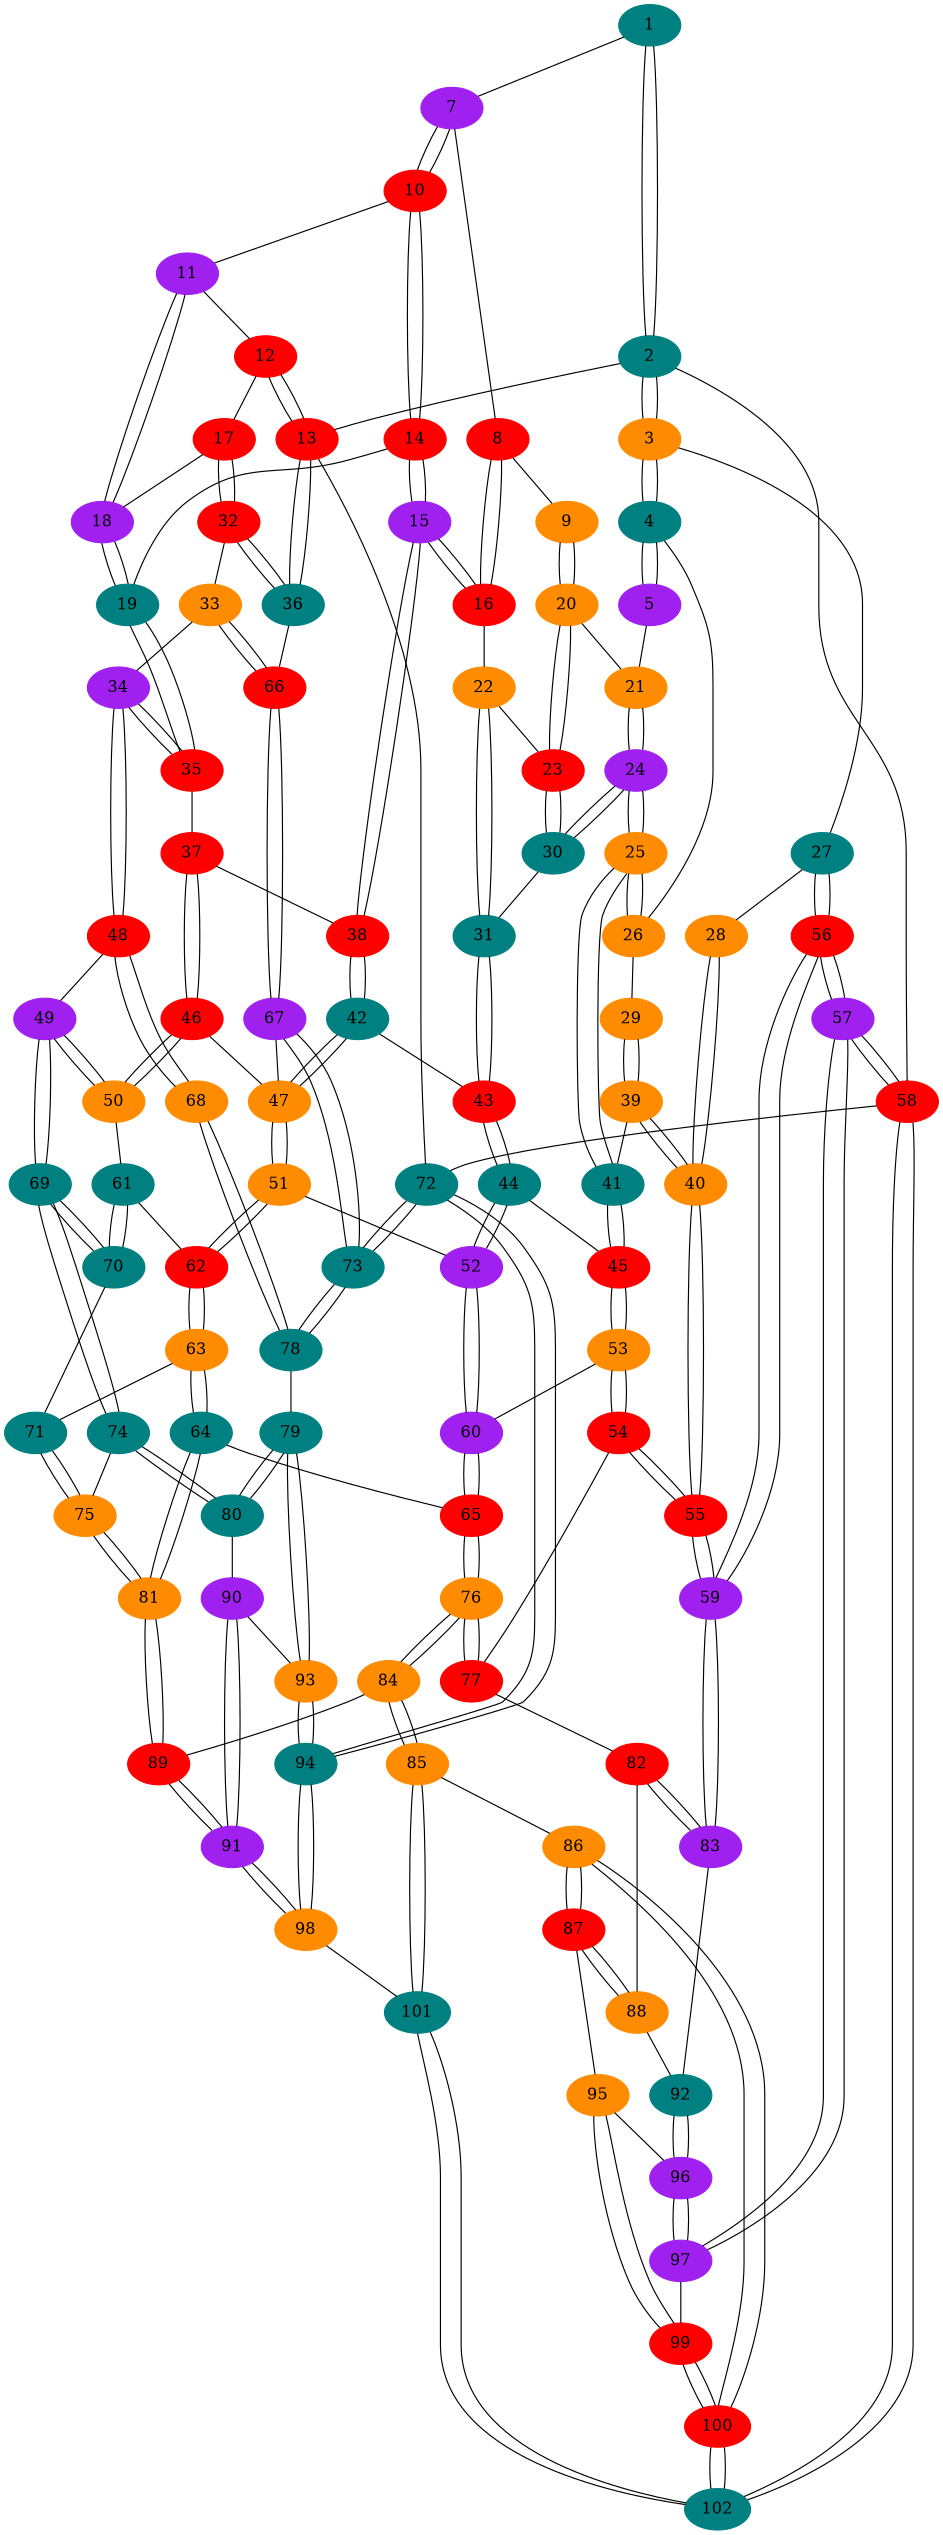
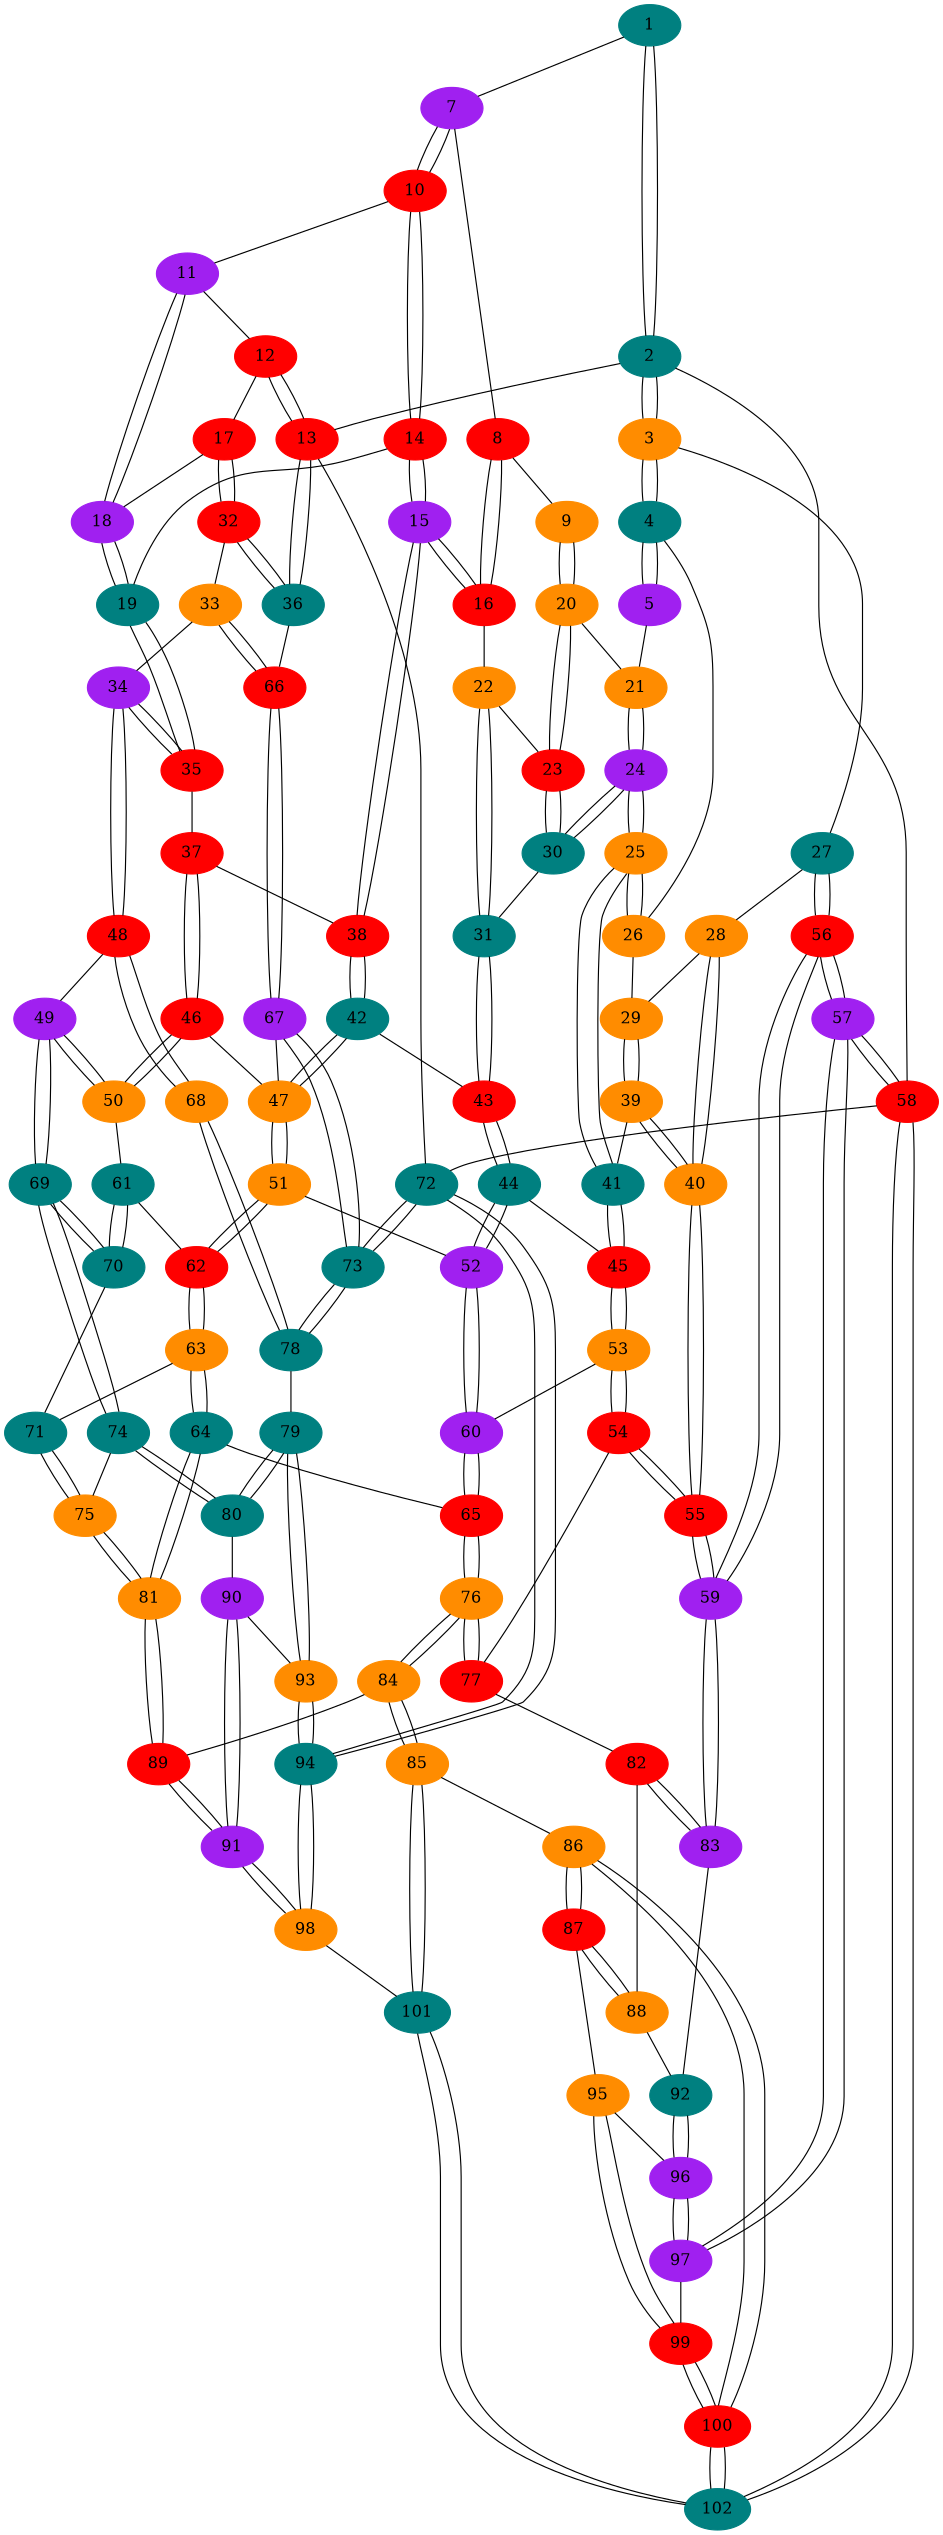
edge "28" -- "29": added
